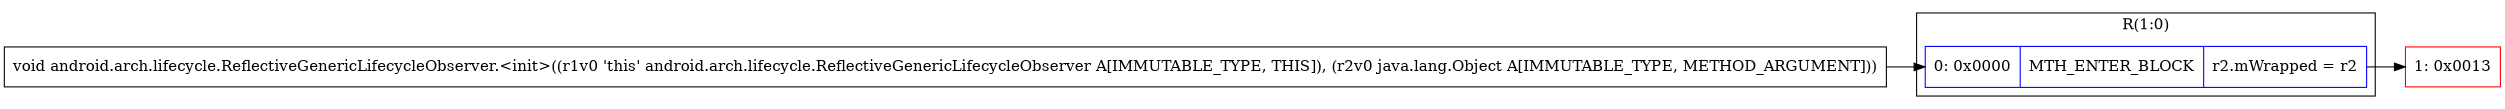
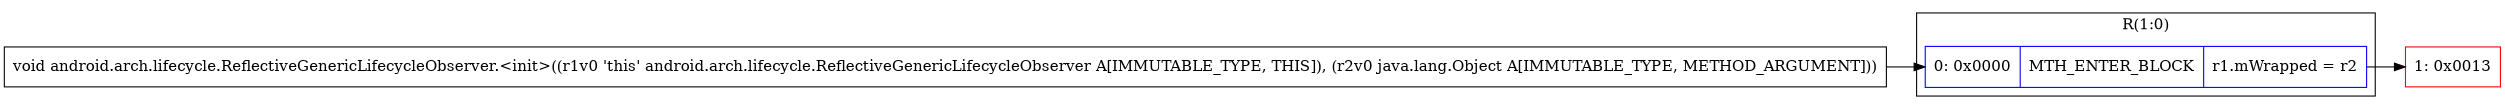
node "0: 0x0000": text "r2.mWrapped = r2" -> "r1.mWrapped = r2"
